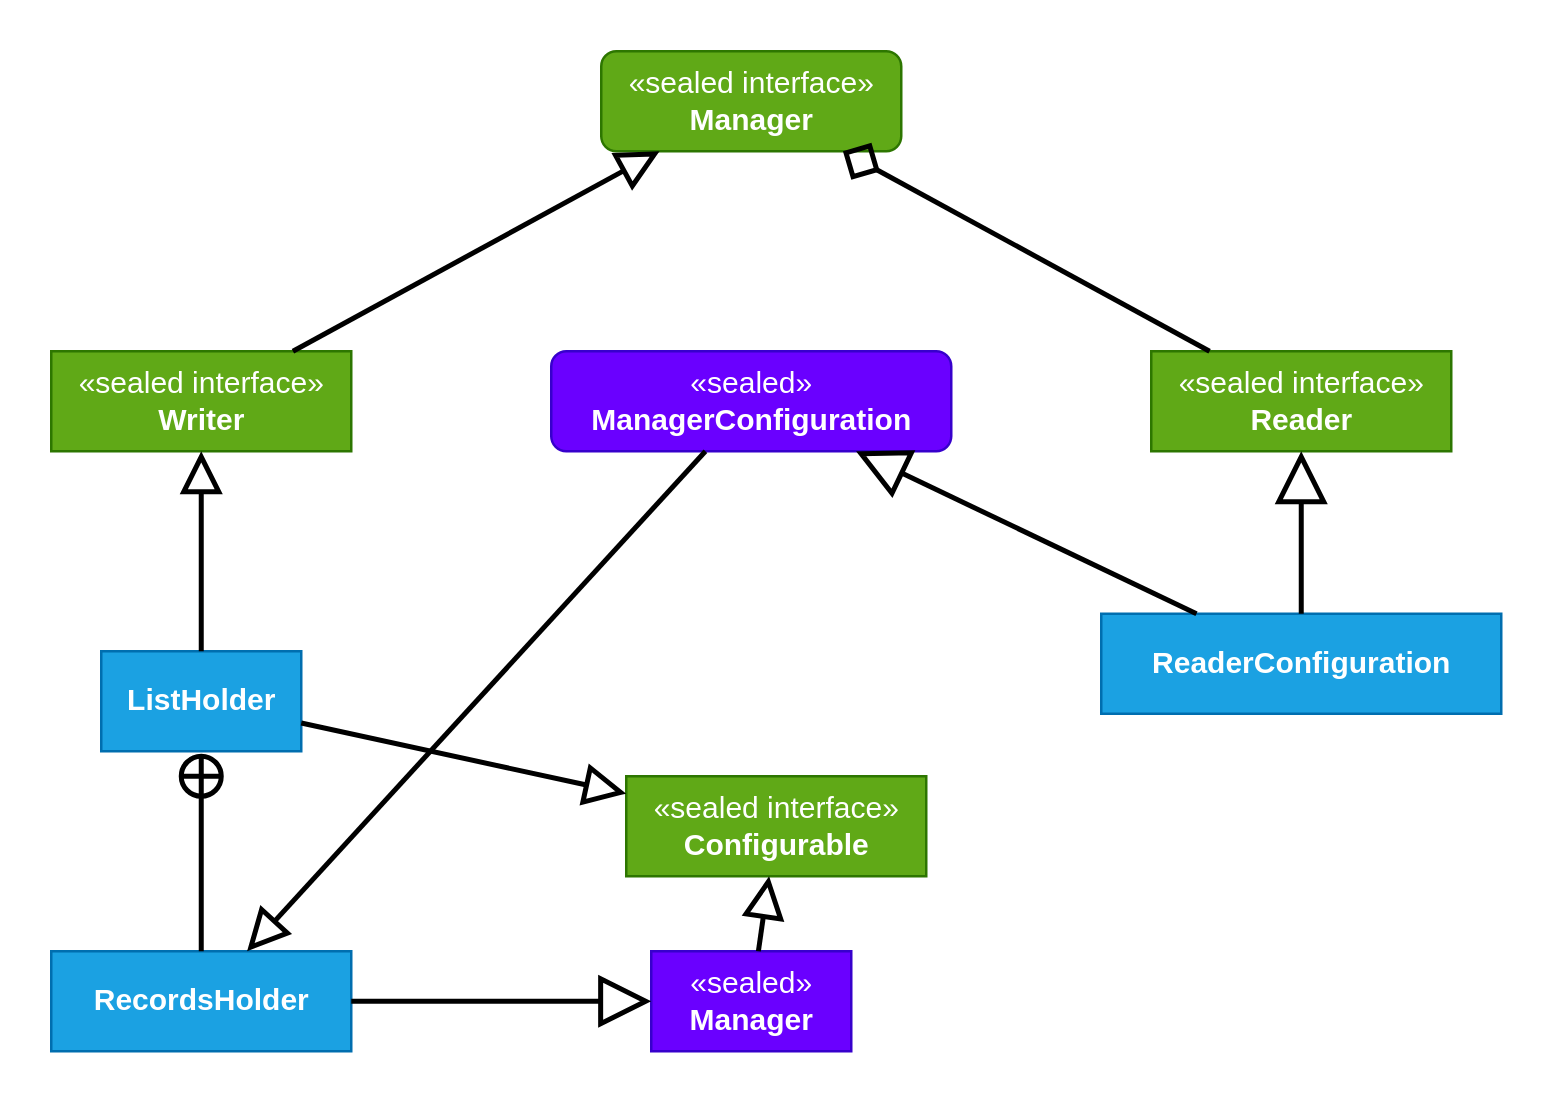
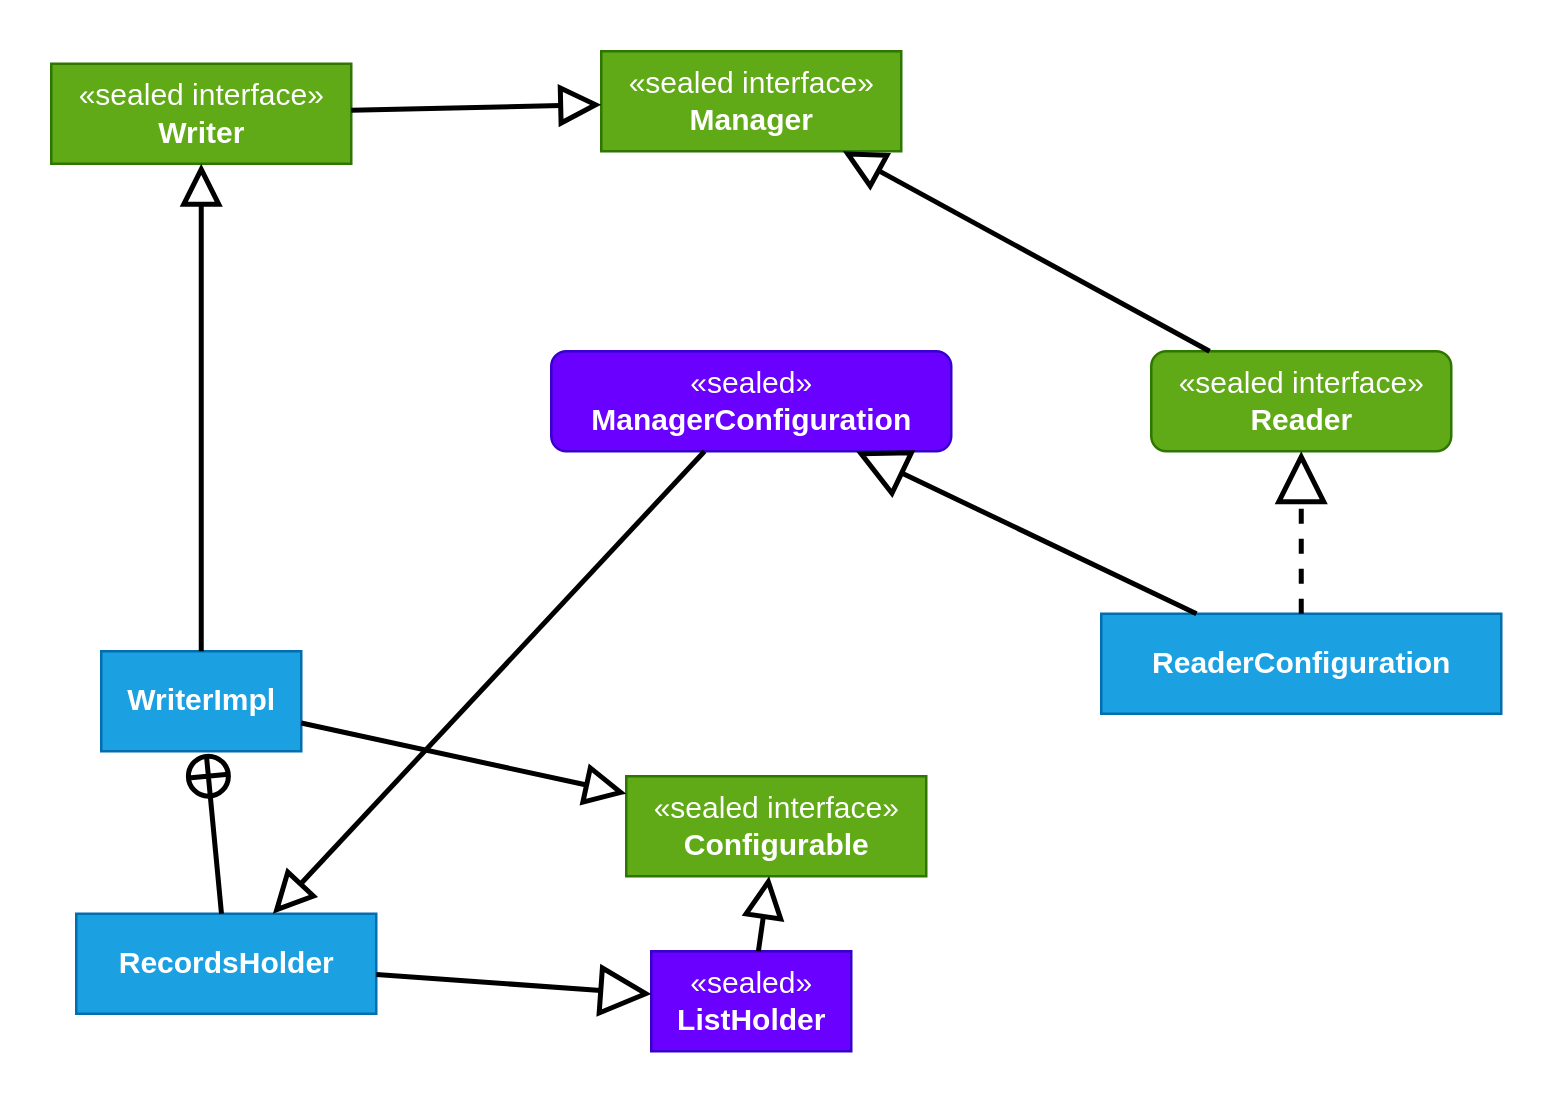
node "«sealed interface» Manager": shape rounded rectangle -> rectangle
edge "«sealed interface» Reader" -> "«sealed interface» Manager": arrowhead diamond -> block
node "«sealed interface» Writer": moved (201, 401) -> (201, 114)
node "«sealed interface» Reader": shape rectangle -> rounded rectangle
edge "ReaderConfiguration" -> "«sealed interface» Reader": style solid -> dashed
node "ListHolder": label "ListHolder" -> "WriterImpl"
node "RecordsHolder": moved (201, 1001) -> (226, 964)
node "«sealed» Manager": label "«sealed» Manager" -> "«sealed» ListHolder"
